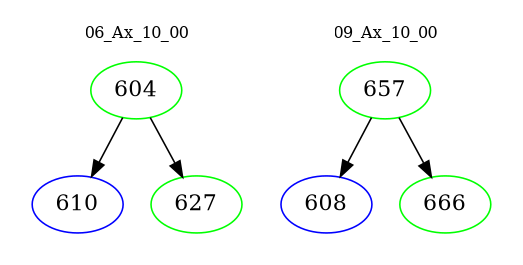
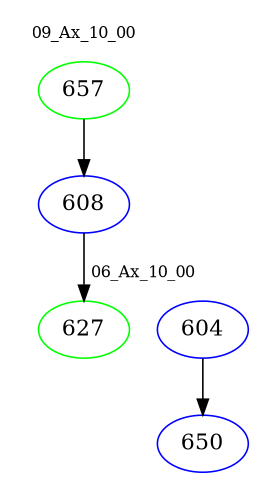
node "604": color green -> blue
edge "604" -> "627": now "608" -> "627"
node "610": label "610" -> "650"
node "666": removed
